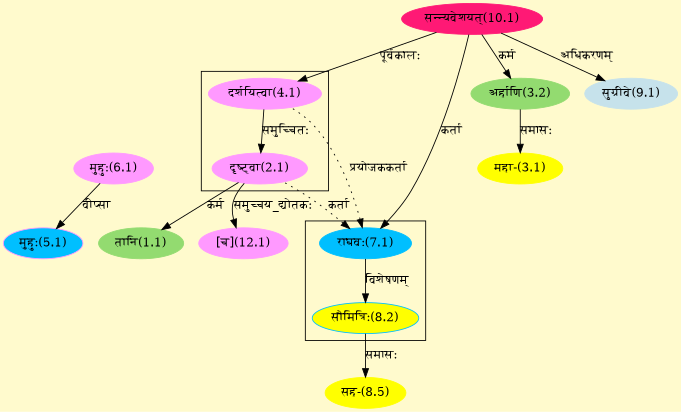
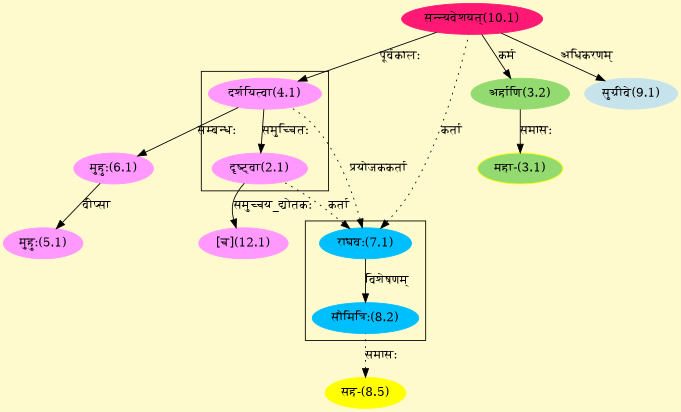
edge "दर्शयित्वा(4.1)" -> "मुहुः(6.1)": added, label "सम्बन्धः"
edge "सन्न्यवेशयत्(10.1)" -> "राघवः(7.1)": style solid -> dotted
node "महा-(3.1)": fillcolor #ffff00 -> #93db70
node "मुहुः(5.1)": fillcolor #00bfff -> #ff99ff
node "तानि(1.1)": removed
node "सौमित्रिः(8.2)": fillcolor #ffff00 -> #00bfff
edge "सौमित्रिः(8.2)" -> "सह-(8.5)": style solid -> dotted
